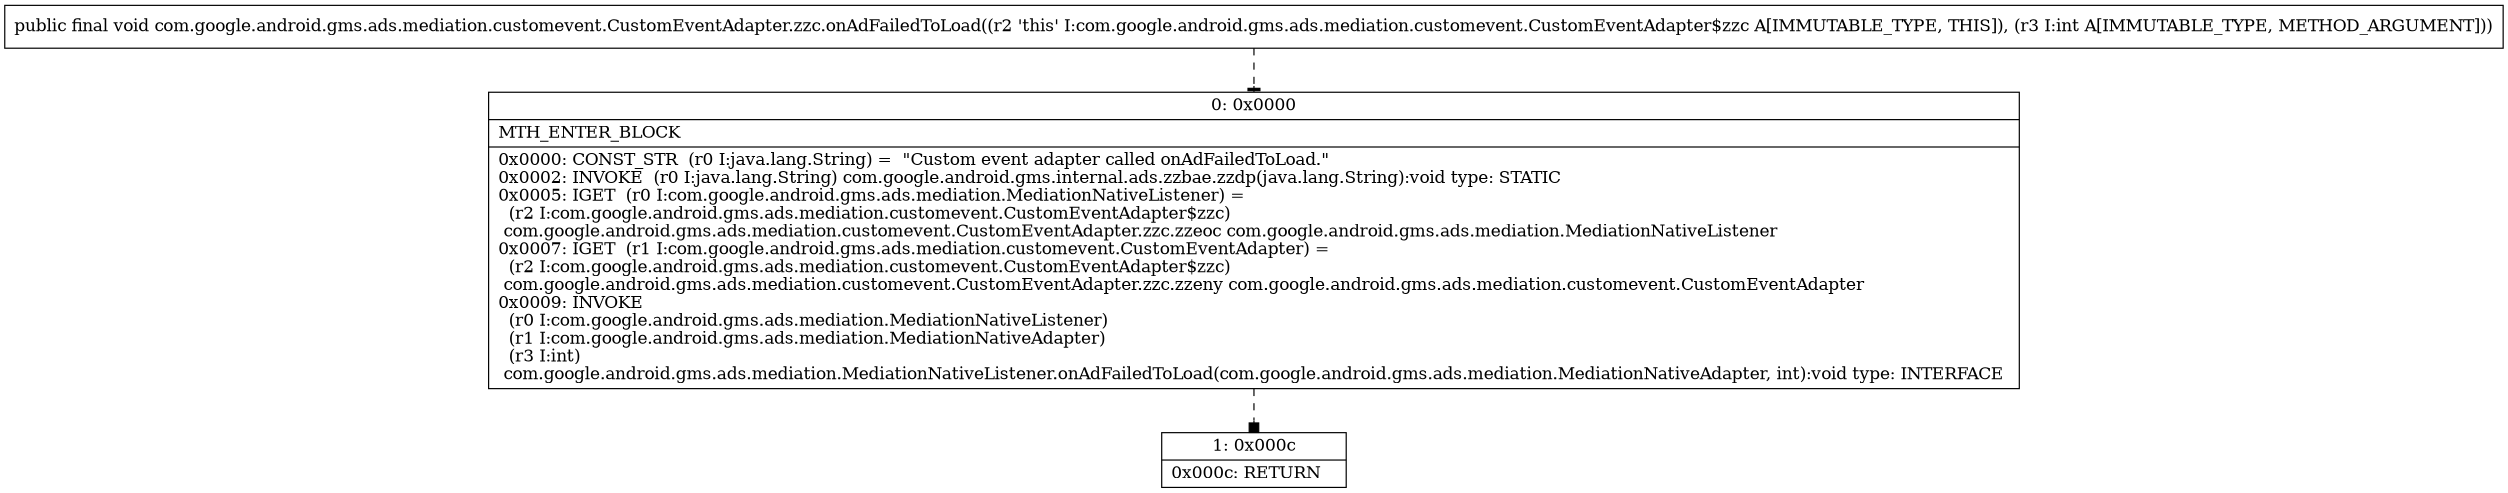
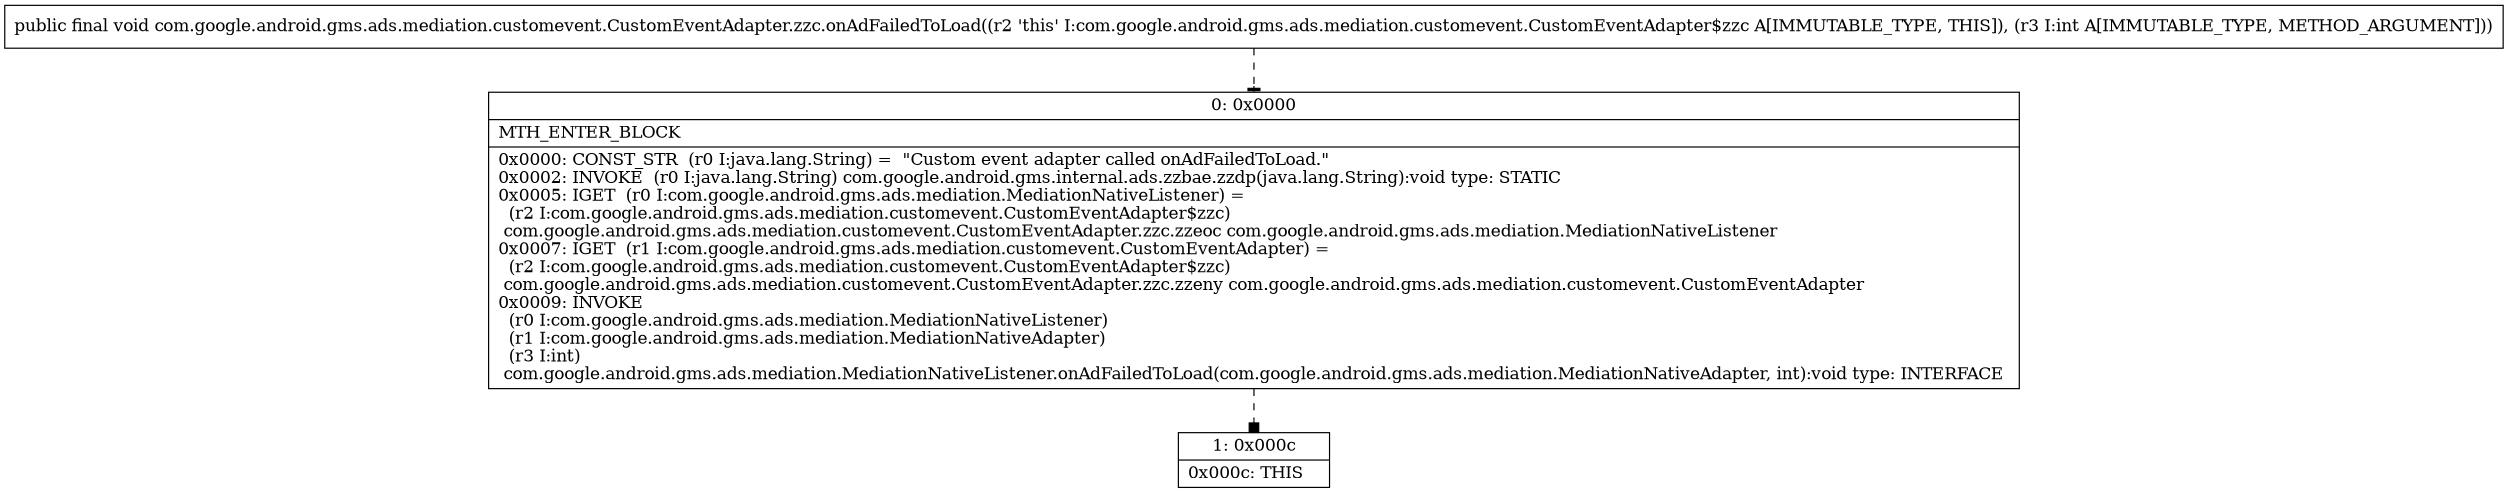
node "1: 0x000c": text "0x000c: RETURN" -> "0x000c: THIS"
